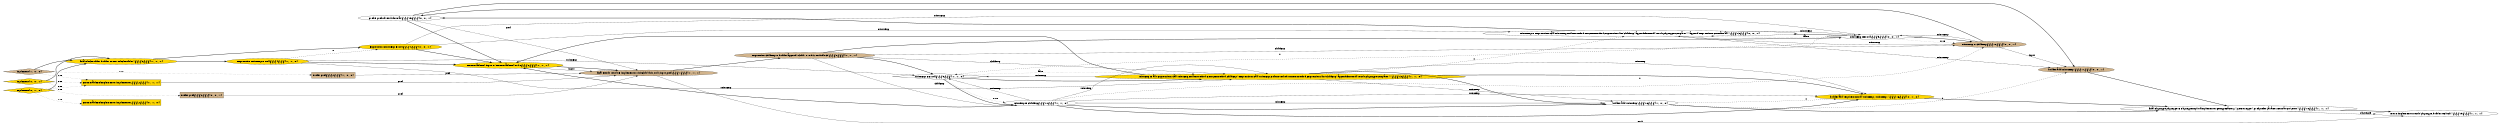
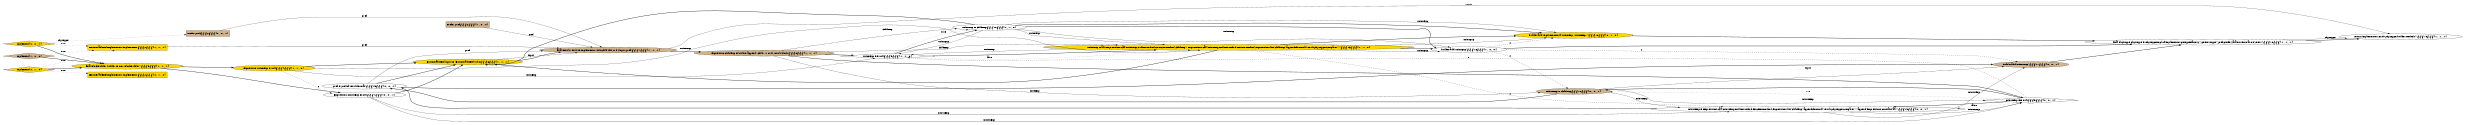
node "Expression minusExp = null@@@4@@@['0', '0', '1']": fillcolor gold -> white
edge "implement['1', '0', '0']" -> "Prefer pref@@@2@@@['1', '0', '0']": removed, label "true"
edge "unionExp = childExp@@@10@@@['1', '1', '0']" -> "minusExp = childExp@@@10@@@['0', '0', '1']": now "builder.add(unionExp)@@@16@@@['1', '0', '0']" -> "minusExp = childExp@@@10@@@['0', '0', '1']"
edge "implement['0', '0', '1']" -> "Prefer pref@@@2@@@['0', '0', '1']": label "true" -> "physType"
